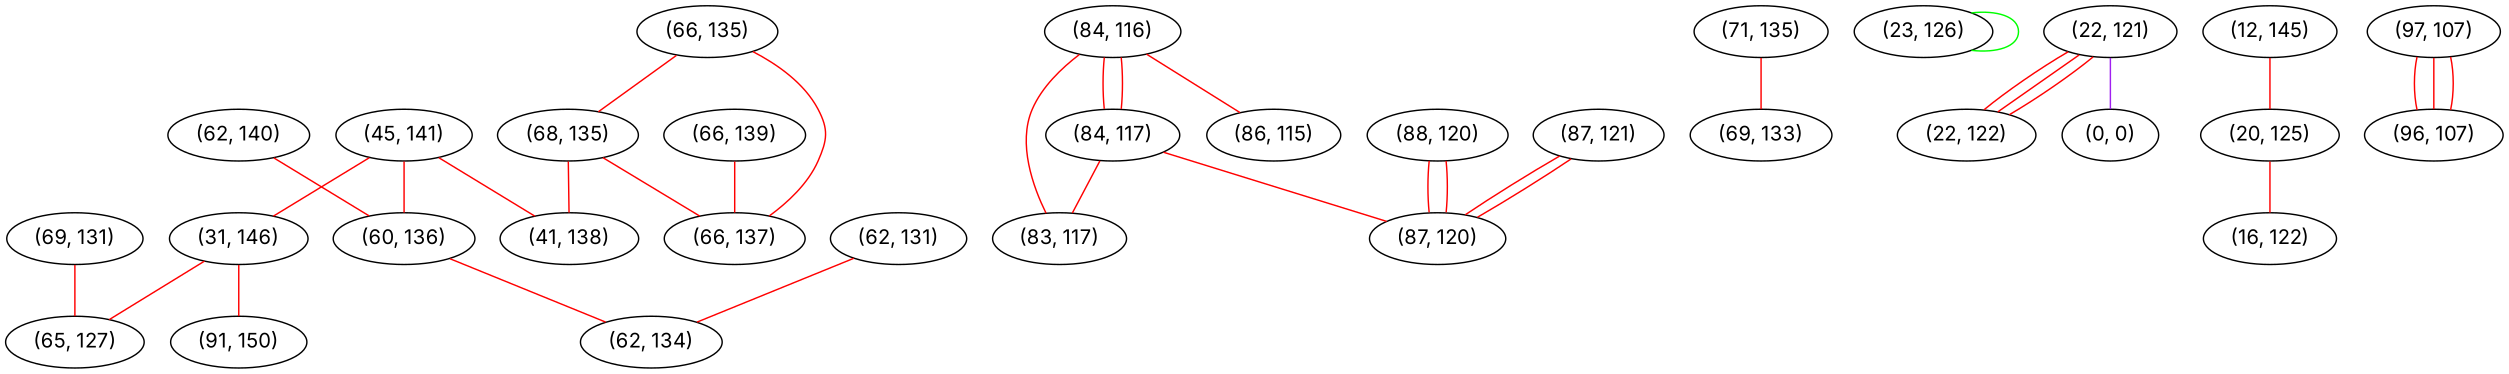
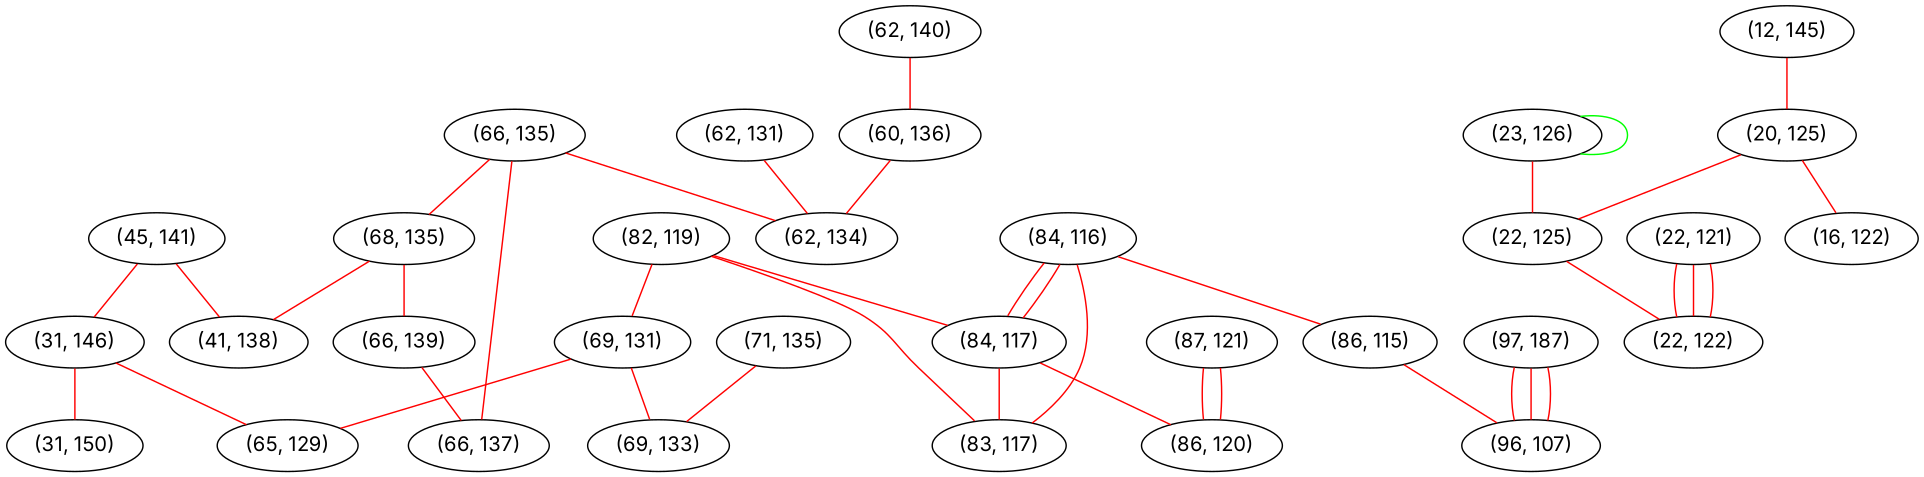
node "(97, 107)": label "(97, 107)" -> "(97, 187)"
node "(88, 120)": removed
node "(0, 0)": removed
edge "(45, 141)" -- "(60, 136)": removed
edge "(68, 135)" -- "(66, 137)": now "(68, 135)" -- "(66, 139)"
edge "(66, 135)" -- "(62, 134)": added
node "(82, 119)": added
node "(87, 120)": label "(87, 120)" -> "(86, 120)"
node "(22, 125)": added
node "(65, 127)": label "(65, 127)" -> "(65, 129)"
node "(91, 150)": label "(91, 150)" -> "(31, 150)"
edge "(69, 131)" -- "(69, 133)": added
edge "(86, 115)" -- "(96, 107)": added
